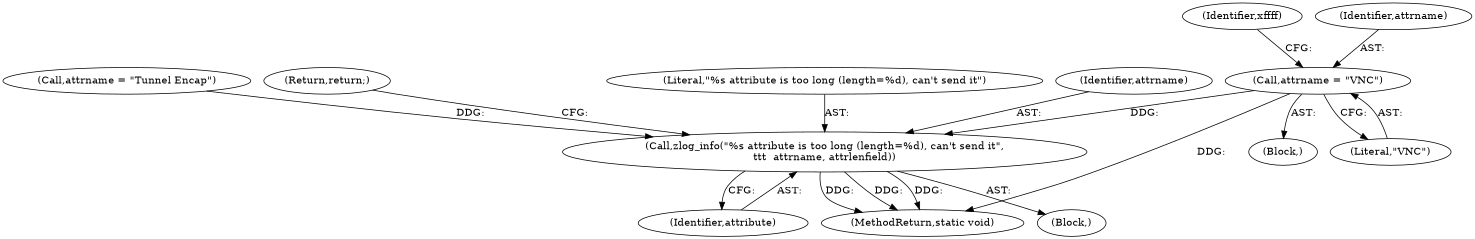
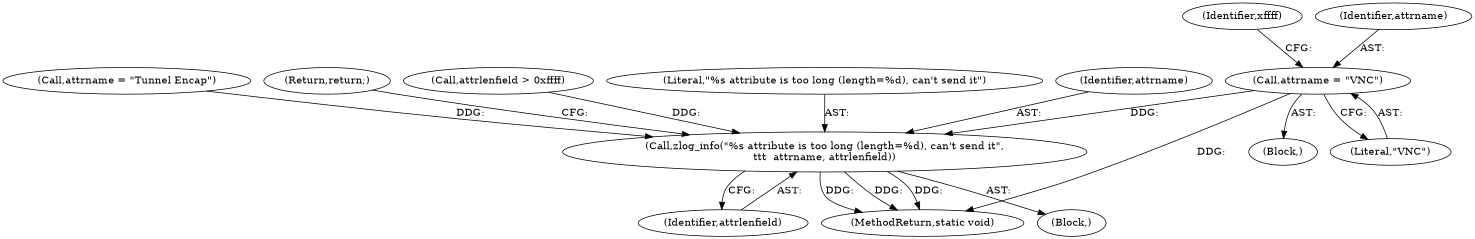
node "(Call,attrlenfield > 0xffff)": added
node "(Identifier,attribute)": label "(Identifier,attribute)" -> "(Identifier,attrlenfield)"
